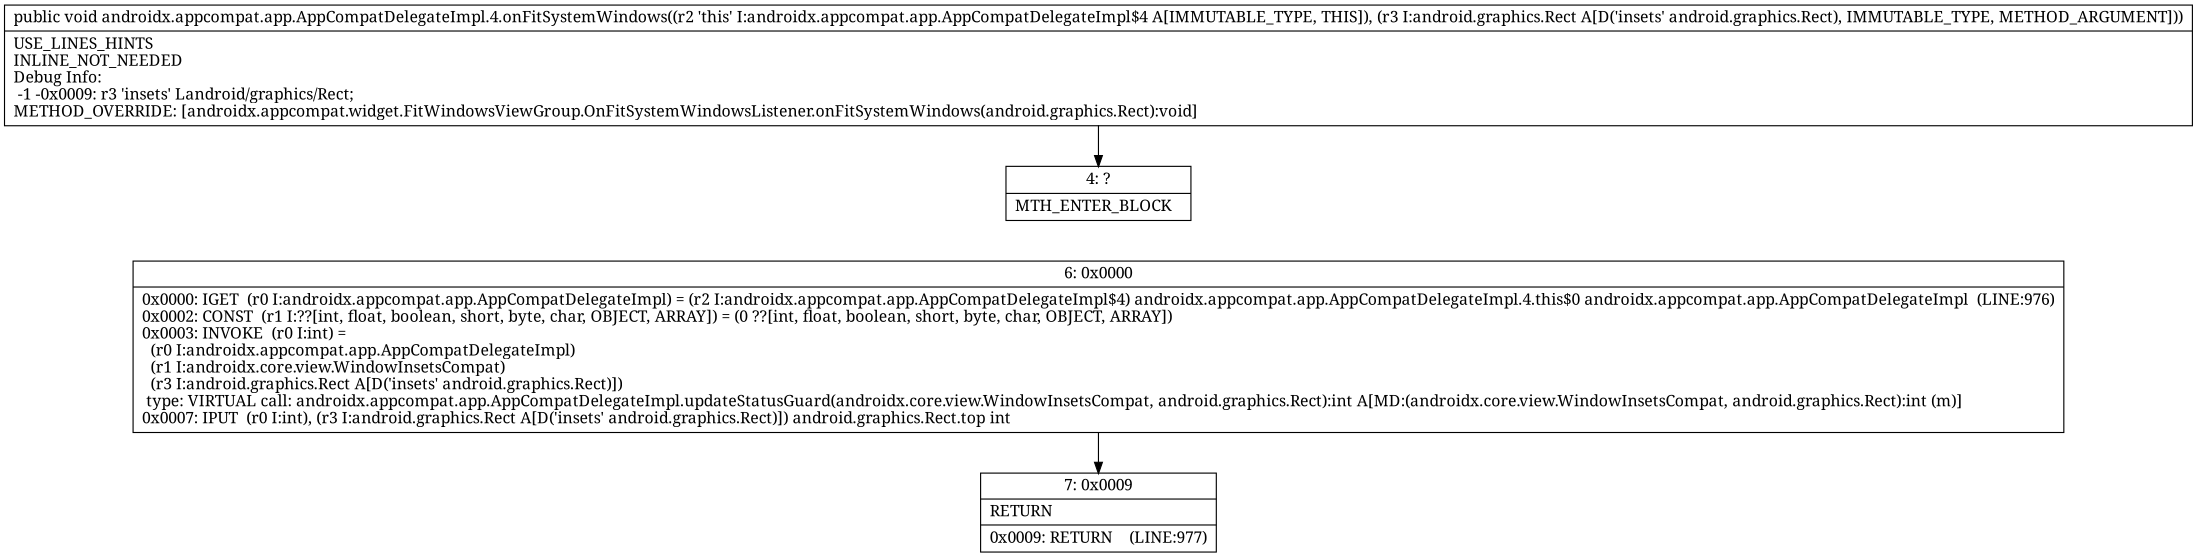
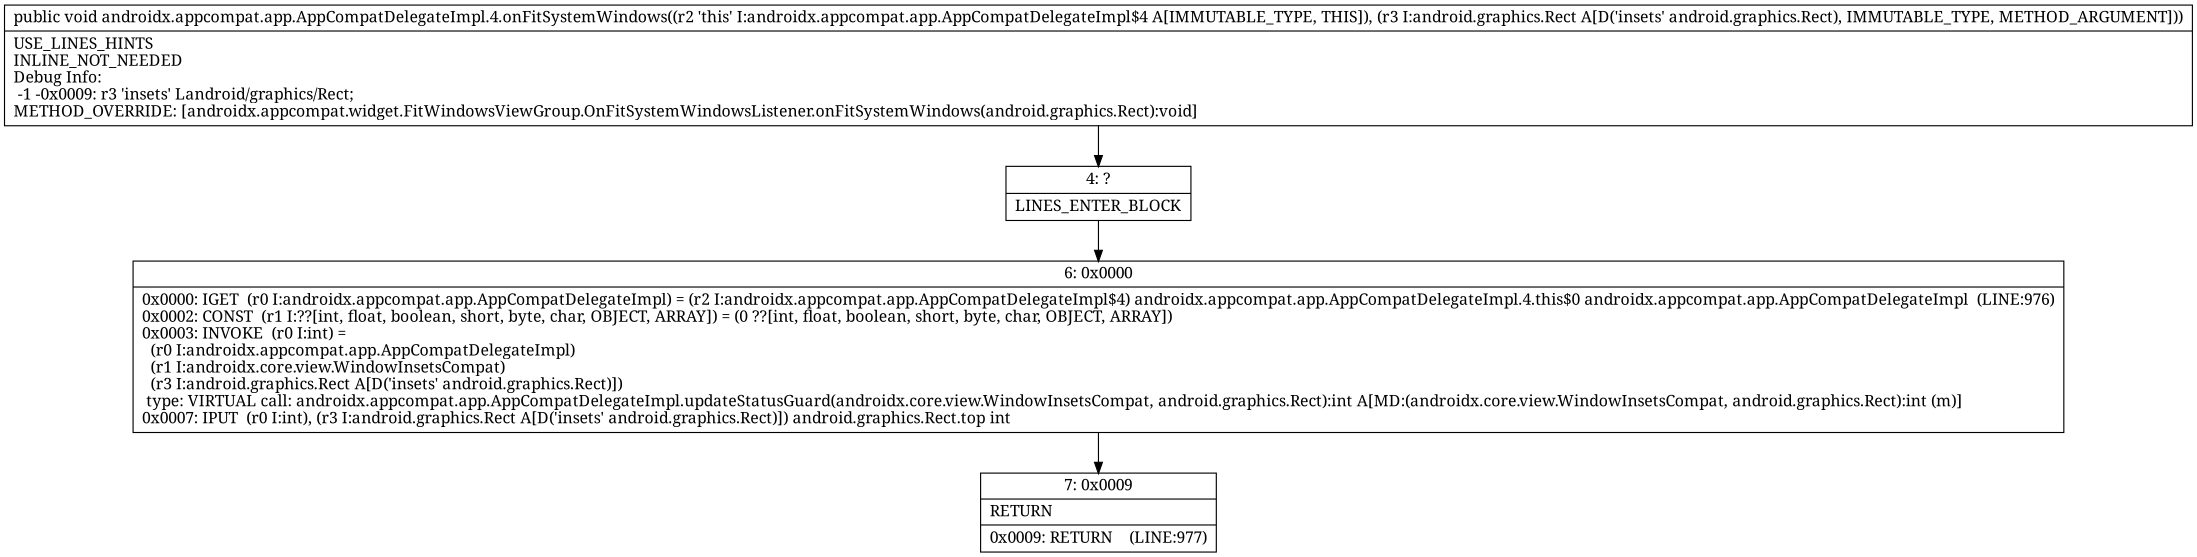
node "4: ?": text "MTH_ENTER_BLOCK" -> "LINES_ENTER_BLOCK"
edge "4: ?" -> "6: 0x0000": added
